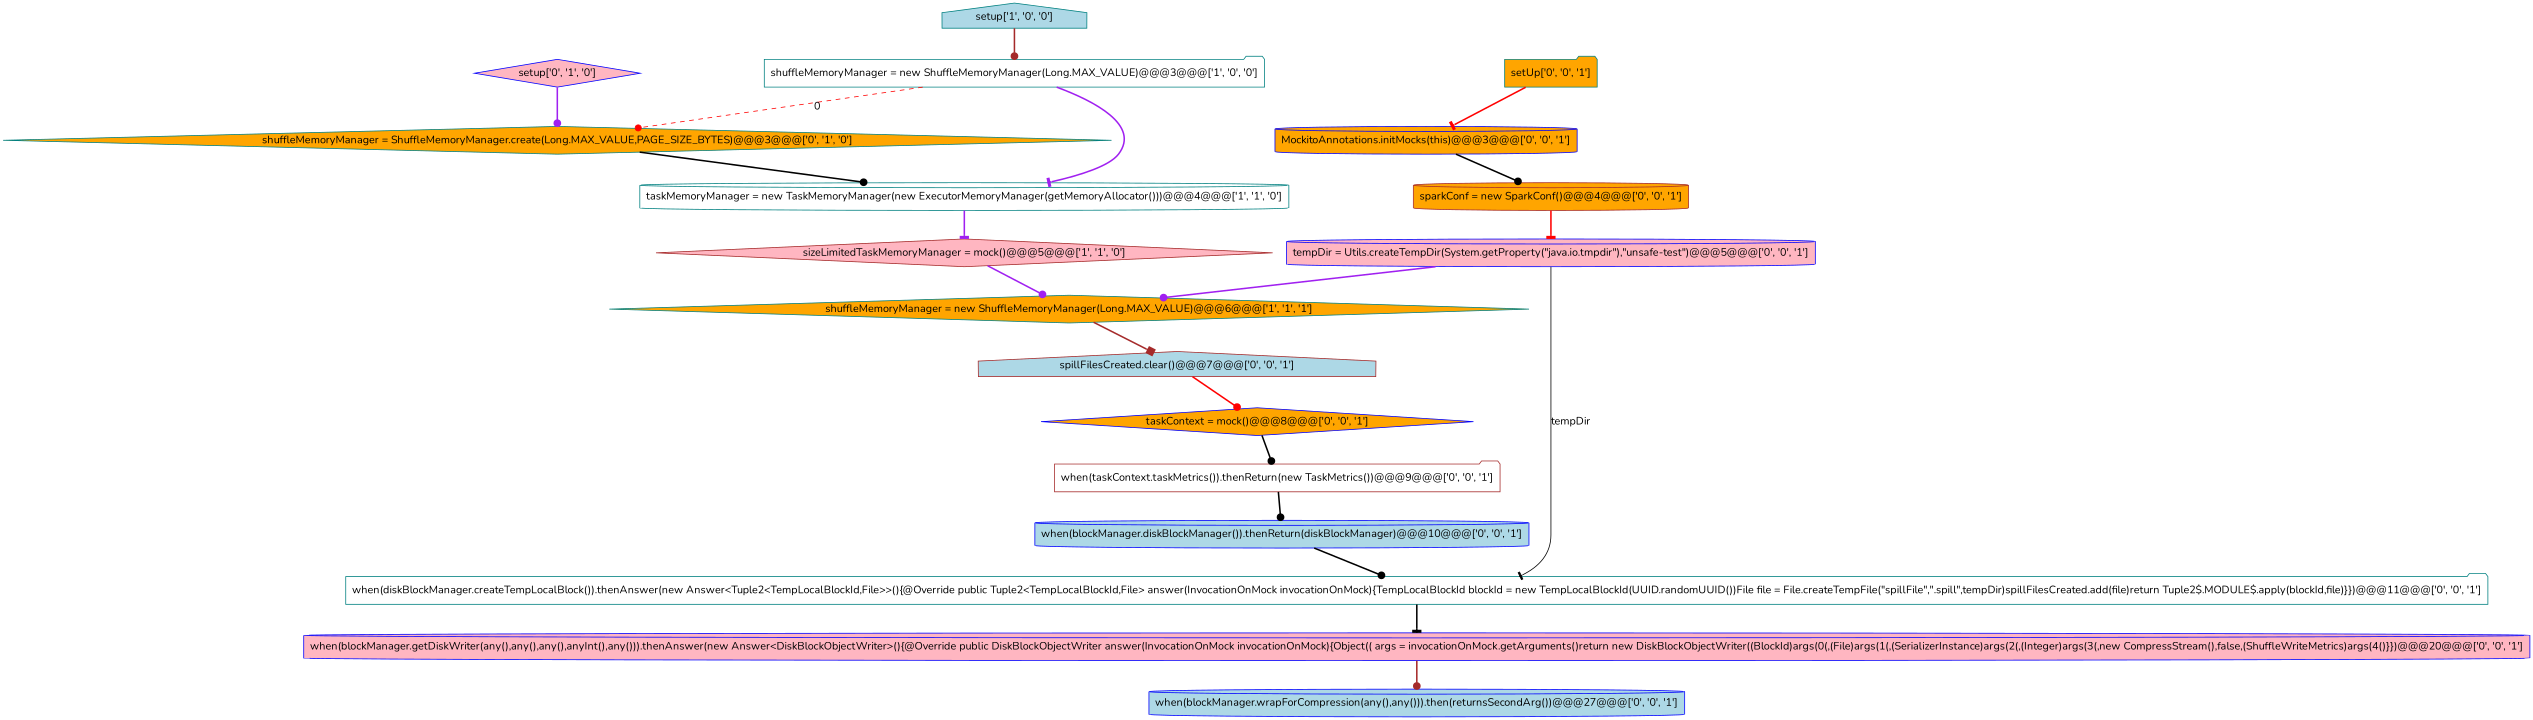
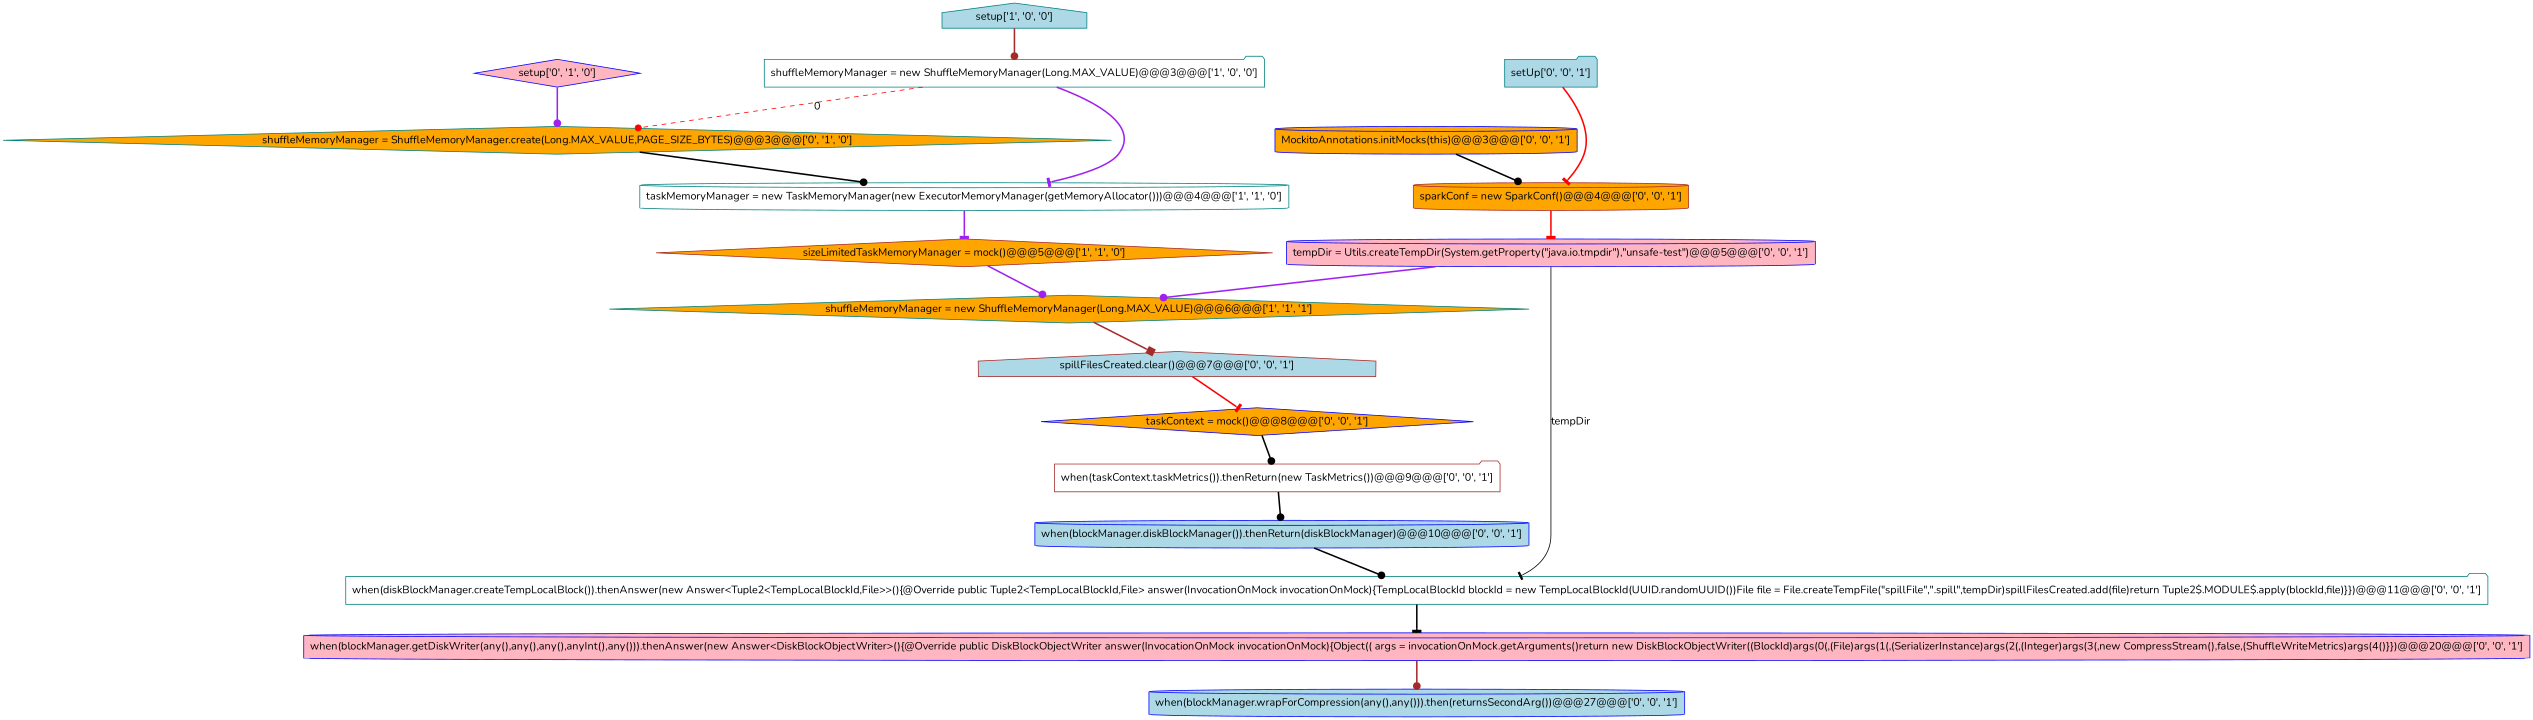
node "setUp['0', '0', '1']": fillcolor orange -> lightblue
edge "setUp['0', '0', '1']" -> "MockitoAnnotations.initMocks(this)@@@3@@@['0', '0', '1']": now "setUp['0', '0', '1']" -> "sparkConf = new SparkConf()@@@4@@@['0', '0', '1']"
node "sizeLimitedTaskMemoryManager = mock()@@@5@@@['1', '1', '0']": fillcolor lightpink -> orange
edge "spillFilesCreated.clear()@@@7@@@['0', '0', '1']" -> "taskContext = mock()@@@8@@@['0', '0', '1']": arrowhead dot -> tee
